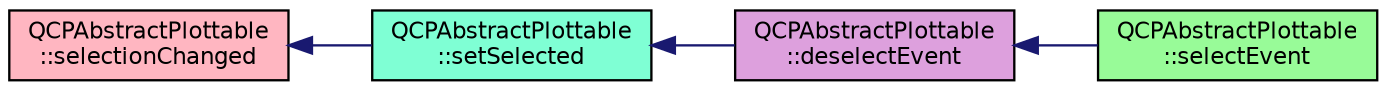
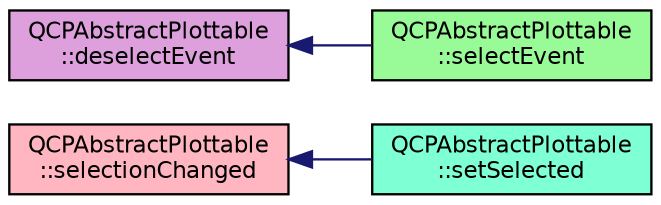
edge "QCPAbstractPlottable ::deselectEvent" -> "QCPAbstractPlottable ::setSelected": removed
